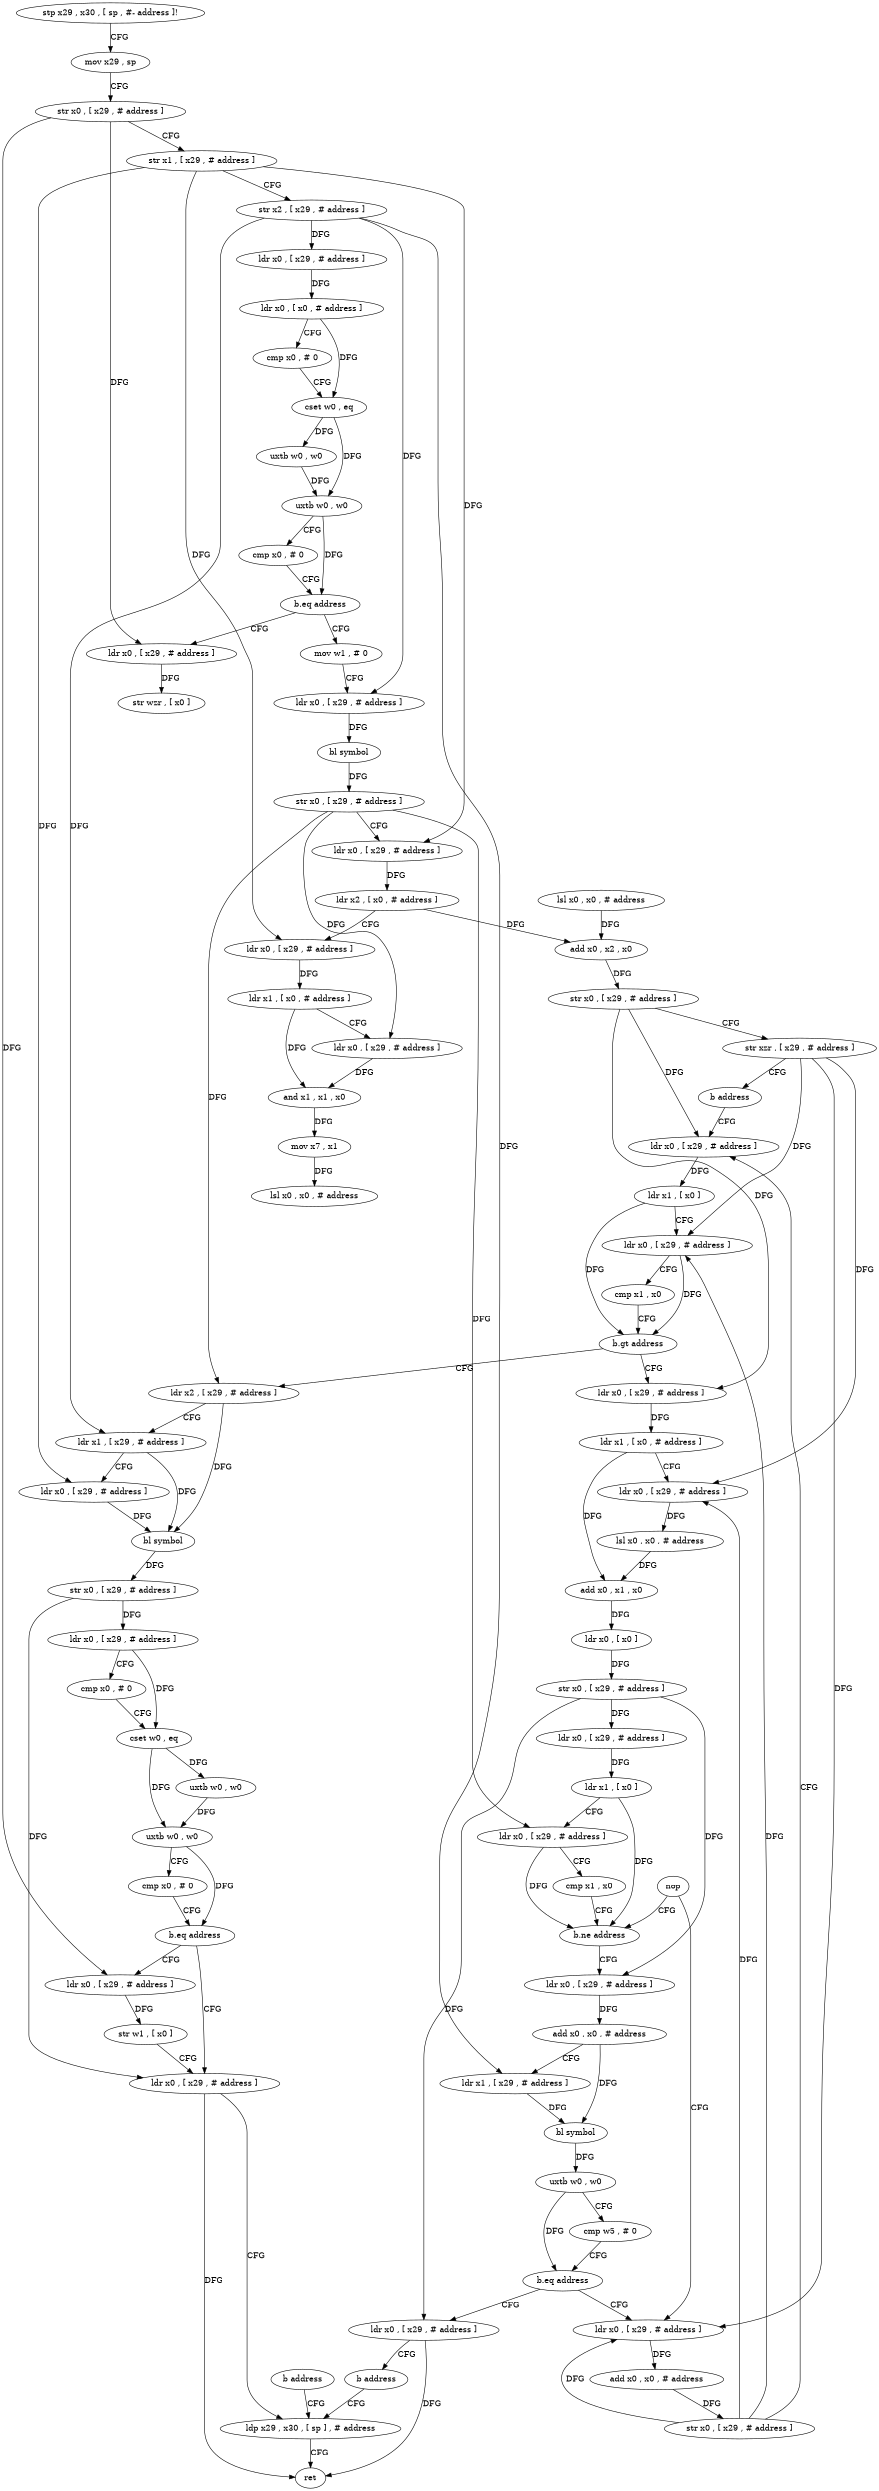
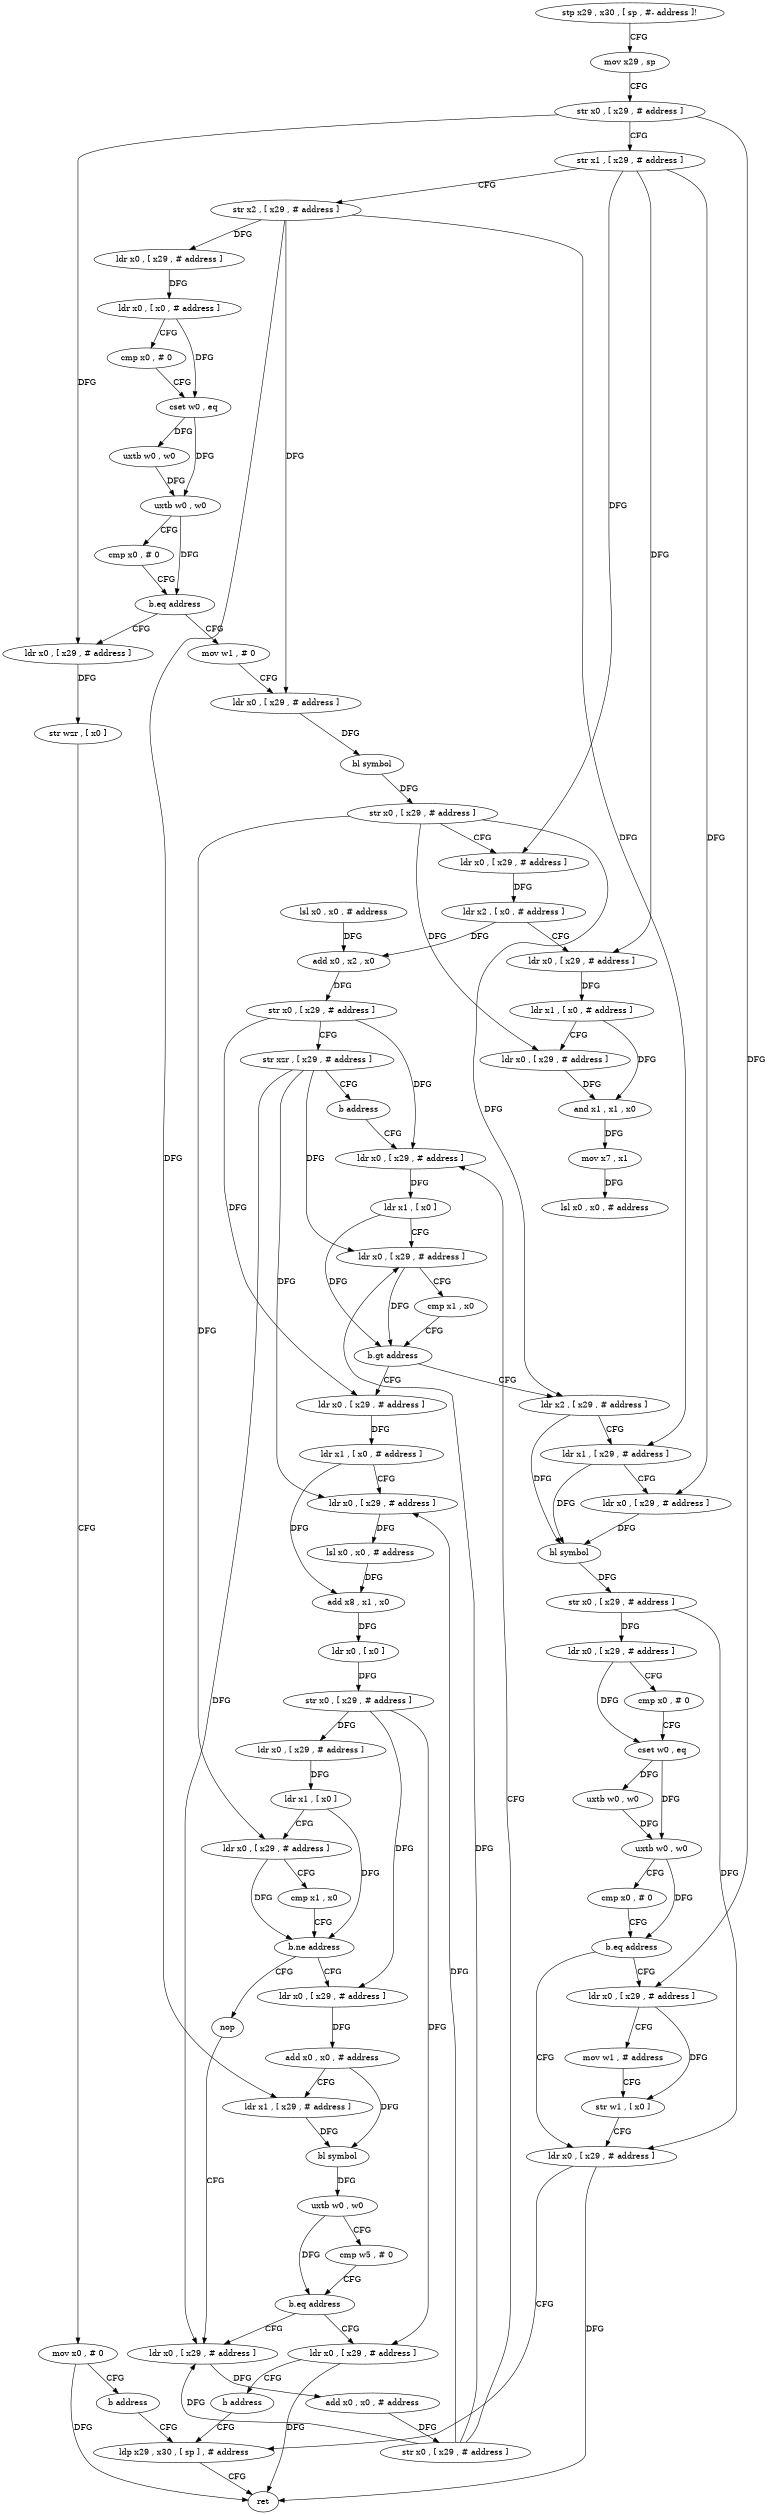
node "add x0 , x1 , x0": label "add x0 , x1 , x0" -> "add x8 , x1 , x0"
edge "nop" -> "b.ne address": reversed
node "mov w1 , # address": added
node "mov x0 , # 0": added
